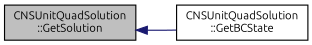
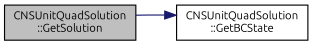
edge "CNSUnitQuadSolution ::GetBCState" -> "CNSUnitQuadSolution ::GetSolution": reversed
